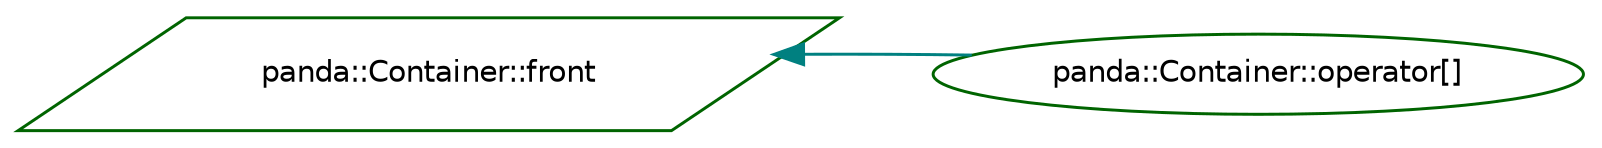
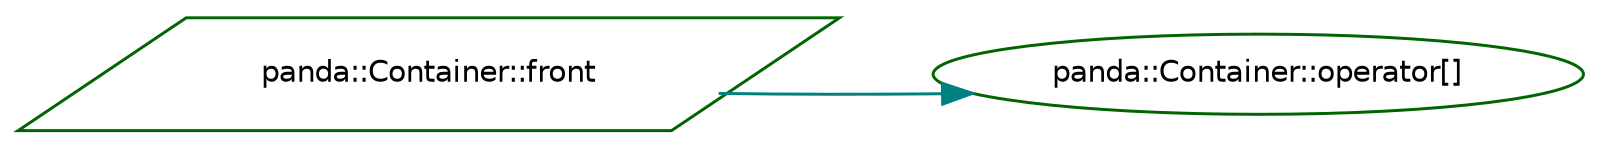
edge "panda::Container::operator[]" -> "panda::Container::front": reversed
